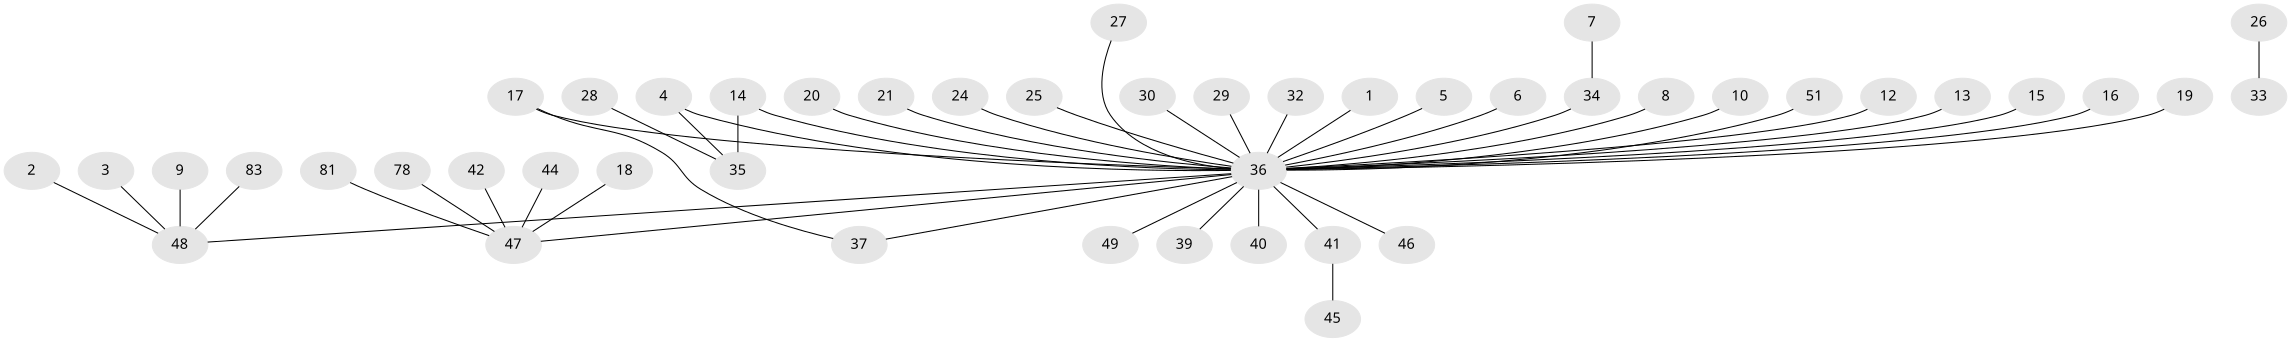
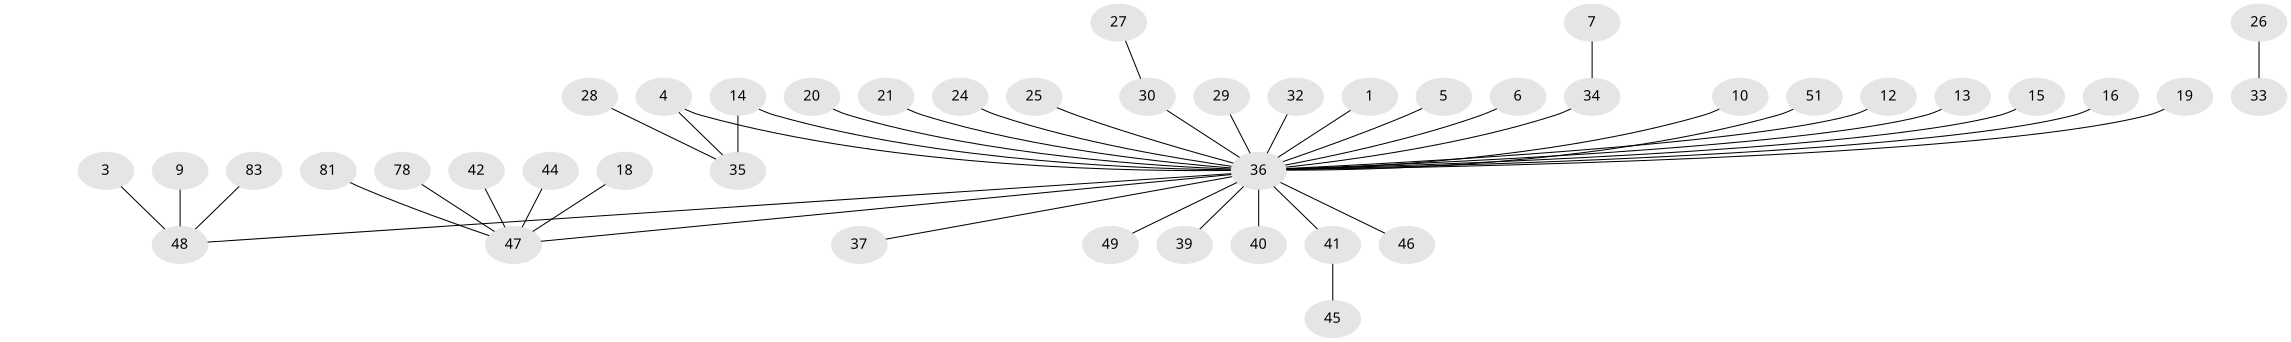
node "17": removed
node "8": removed
edge "27" -- "36": now "27" -- "30"
node "2": removed
